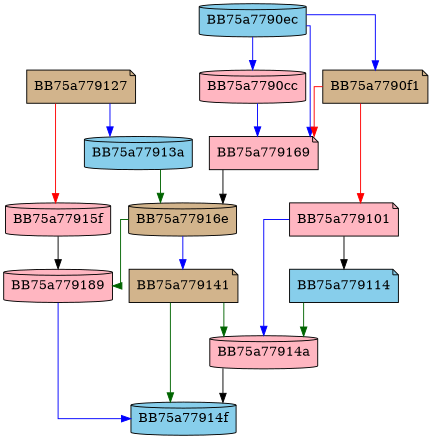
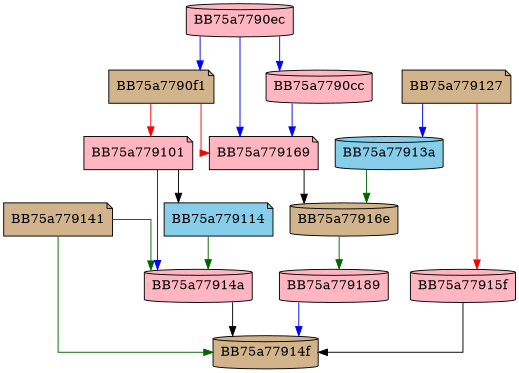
node "BB75a7790ec": fillcolor skyblue -> lightpink
edge "BB75a77915f" -> "BB75a779189": now "BB75a77915f" -> "BB75a77914f"
edge "BB75a77916e" -> "BB75a779141": removed
node "BB75a77914f": fillcolor skyblue -> tan
